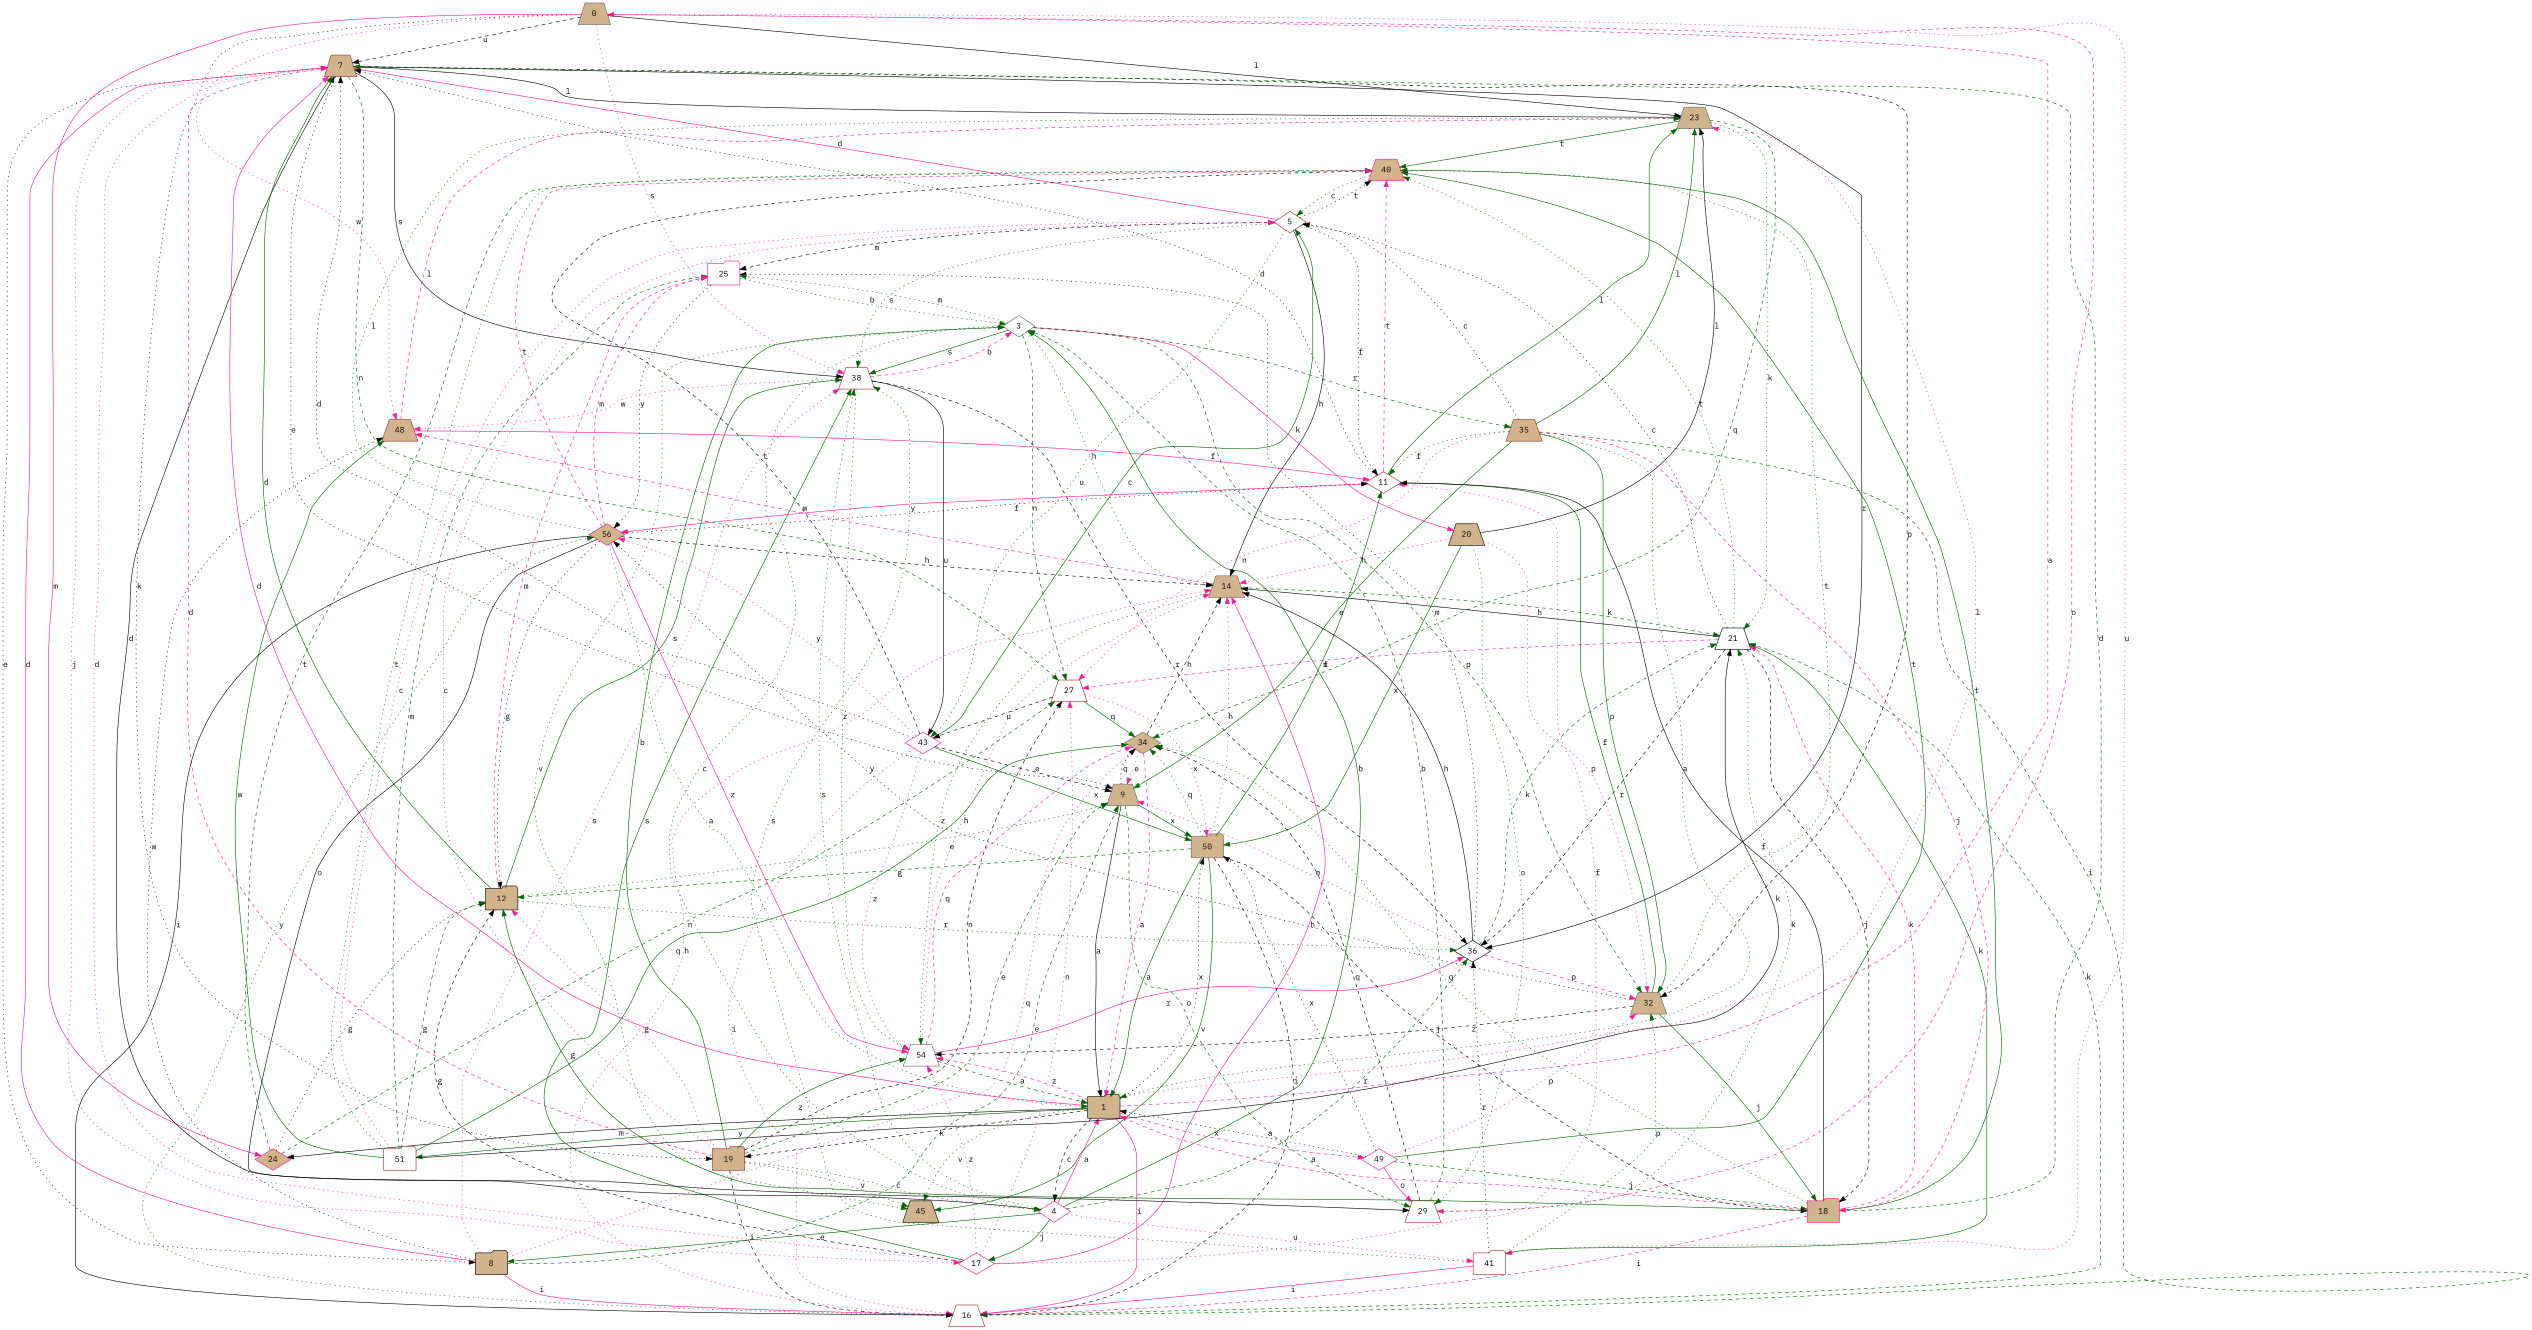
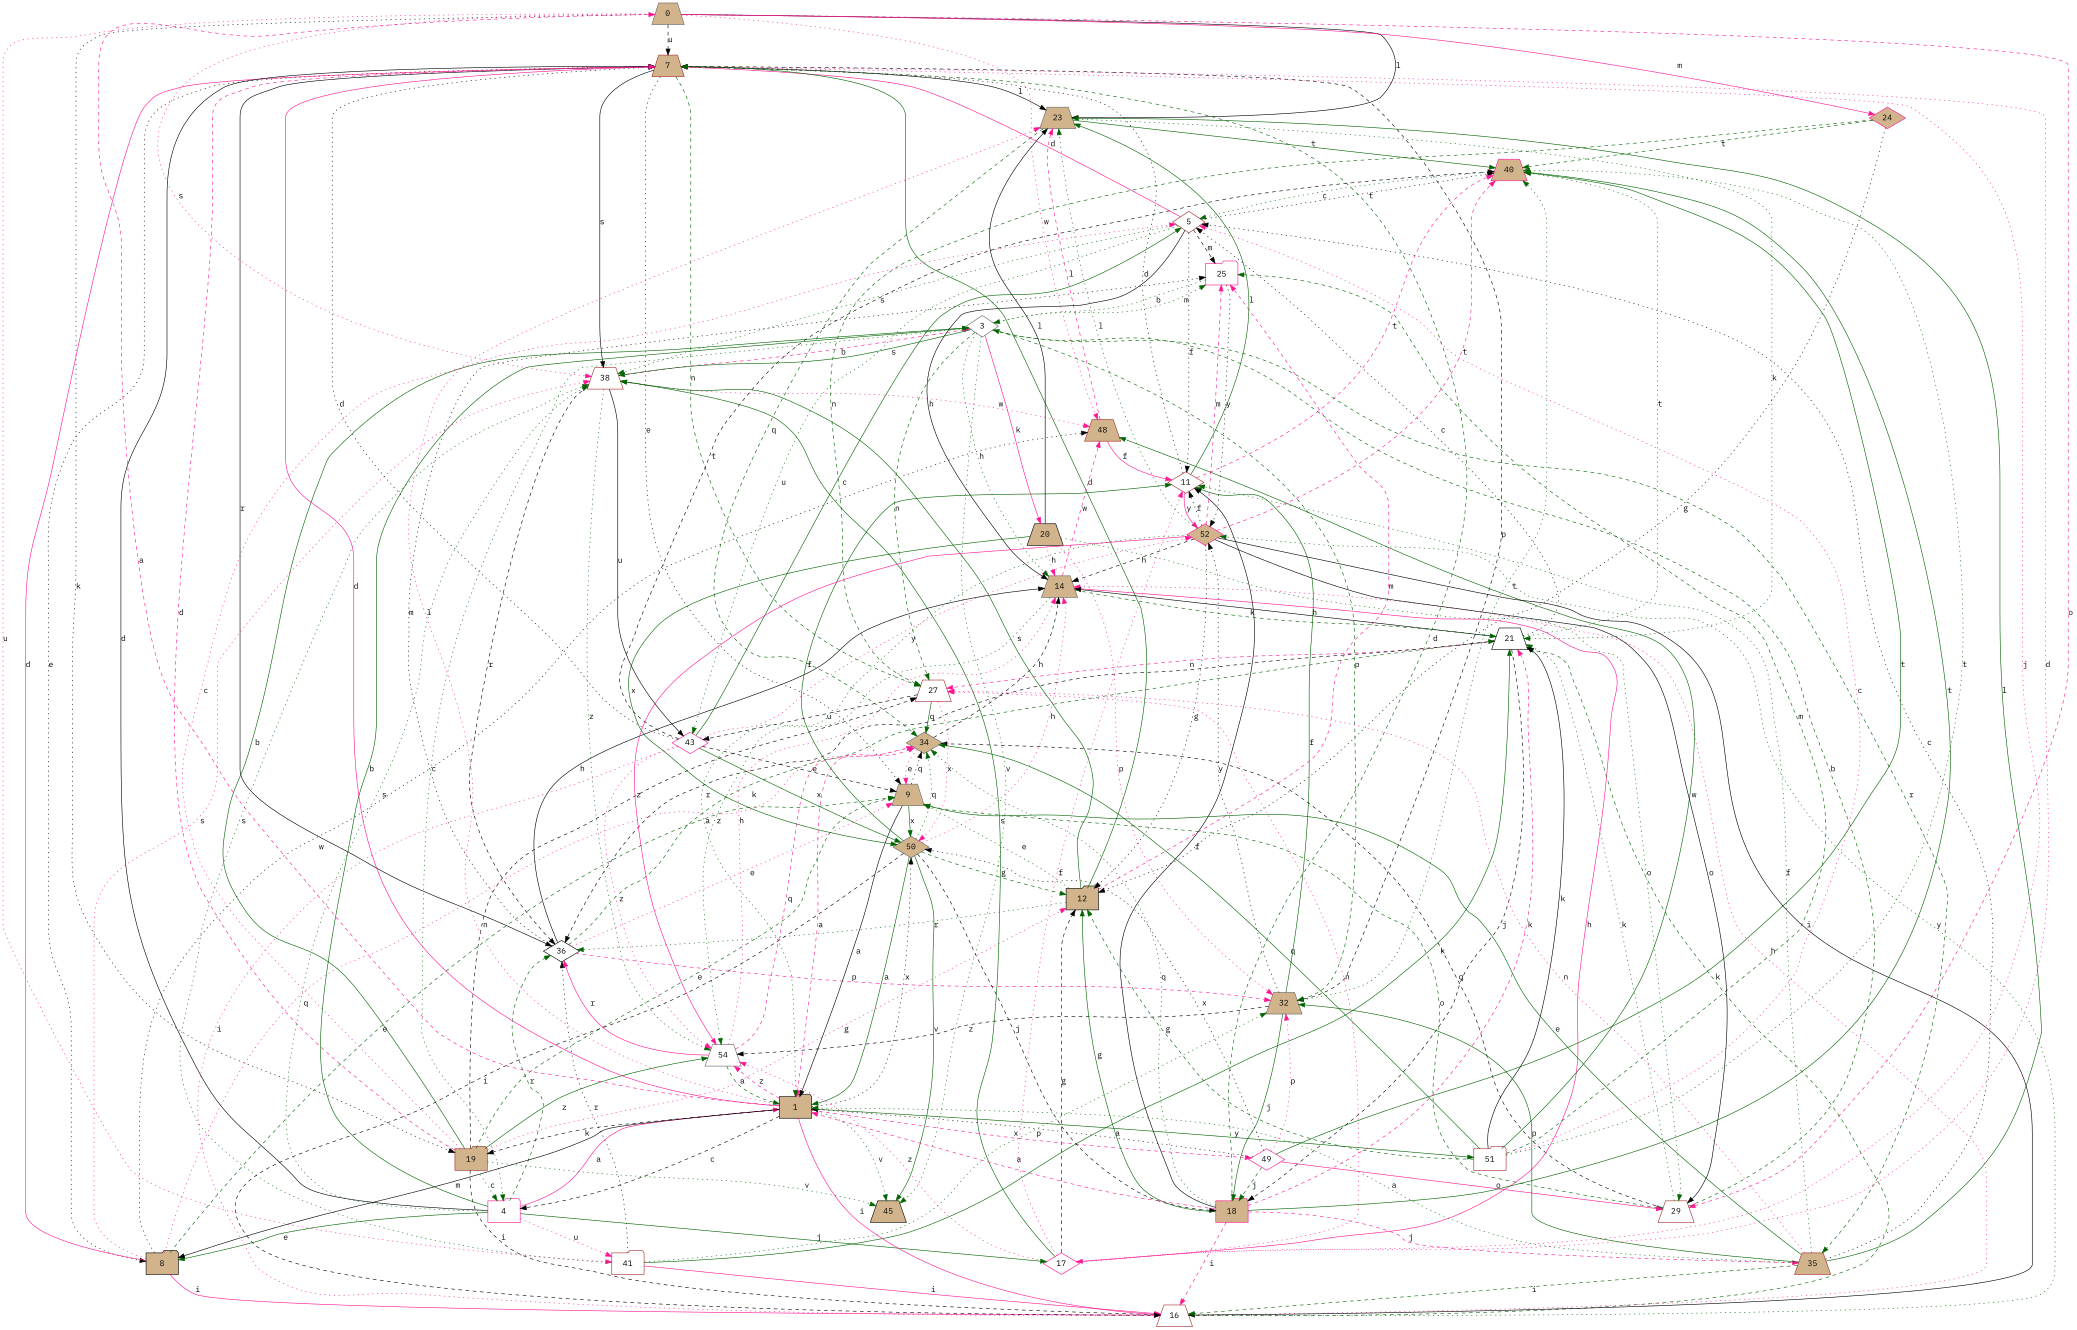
node "56": label "56" -> "52"
edge "35" -> "18": reversed
node "50": shape folder -> diamond
edge "1" -> "24": now "1" -> "8"
node "4": shape diamond -> folder
